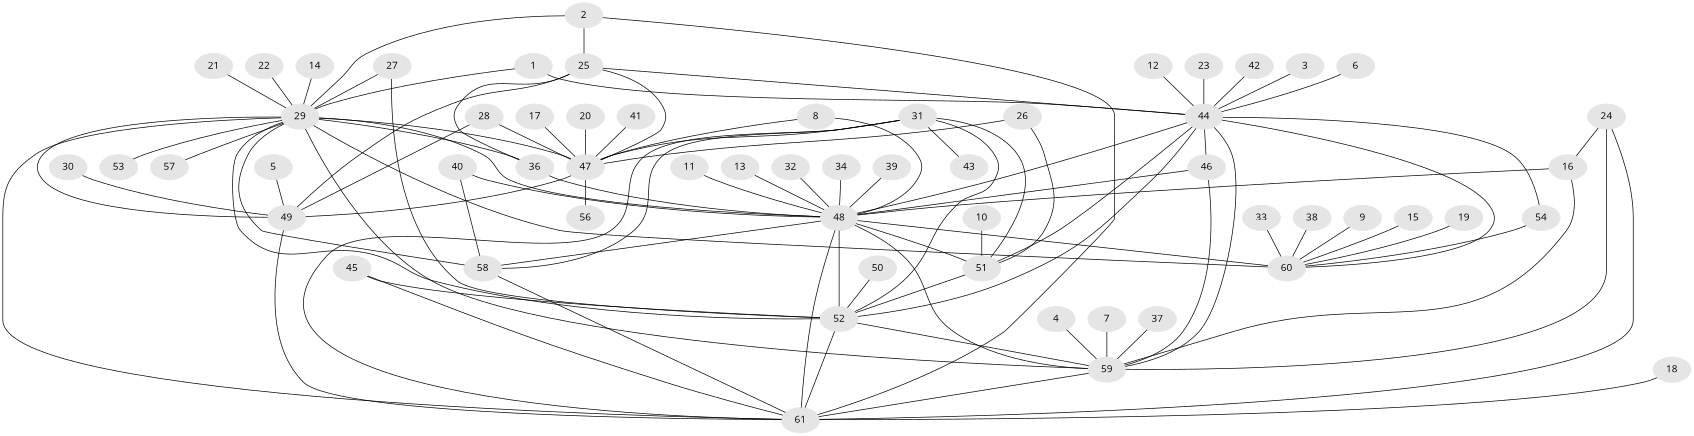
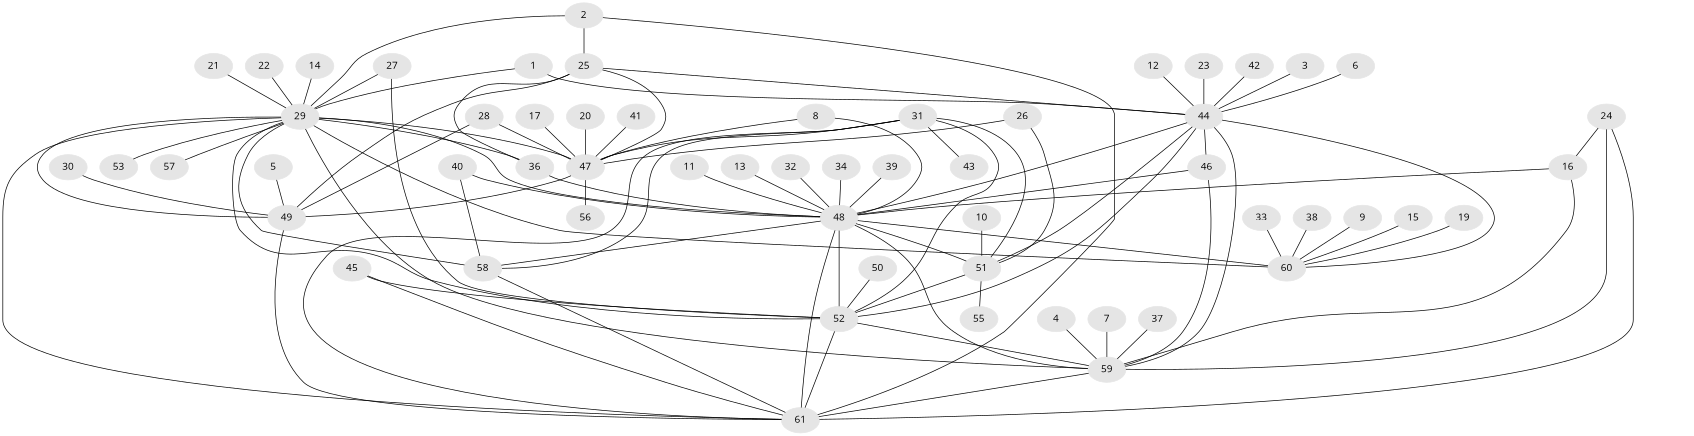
node "54": removed
node "55": added
node "18": removed
